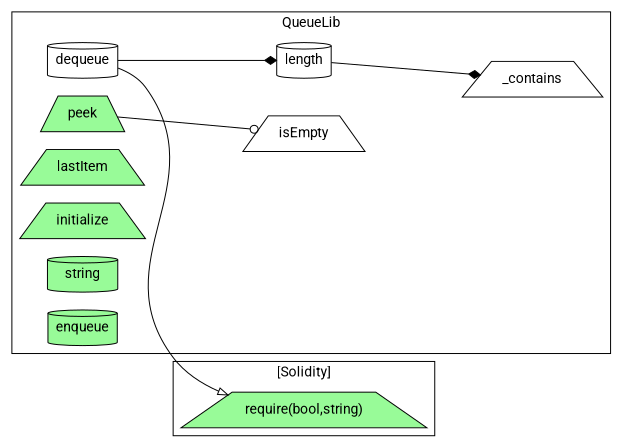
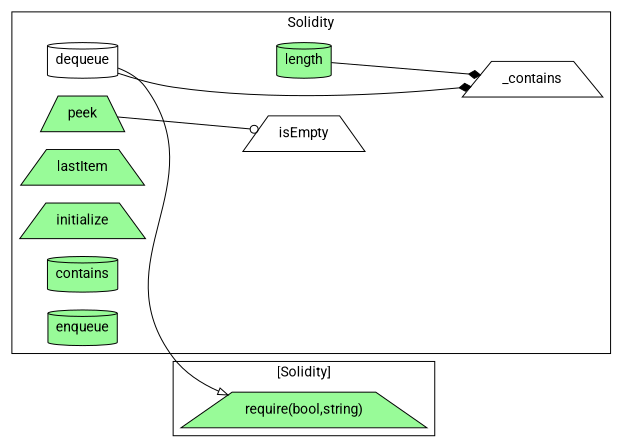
cluster "QueueLib": label "QueueLib" -> "Solidity"
edge "dequeue" -> "length": now "dequeue" -> "_contains"
node "length": fillcolor white -> palegreen
node "string": label "string" -> "contains"
